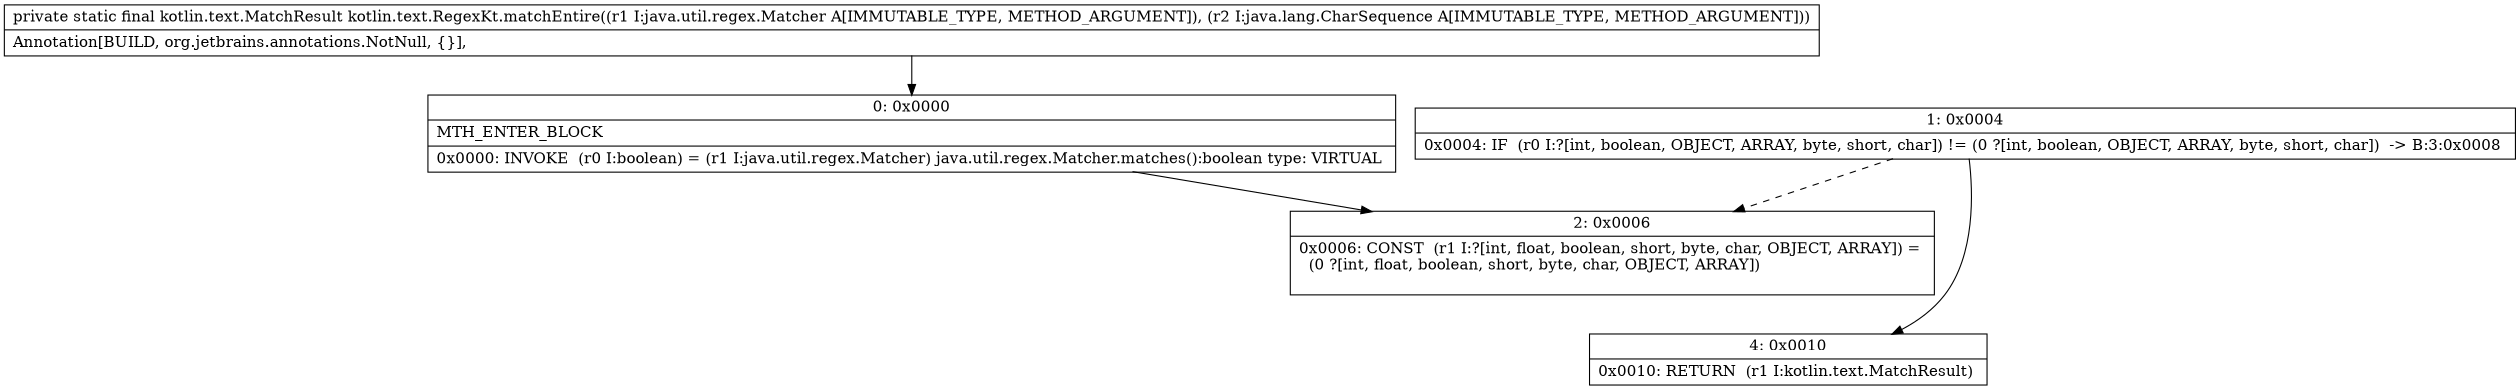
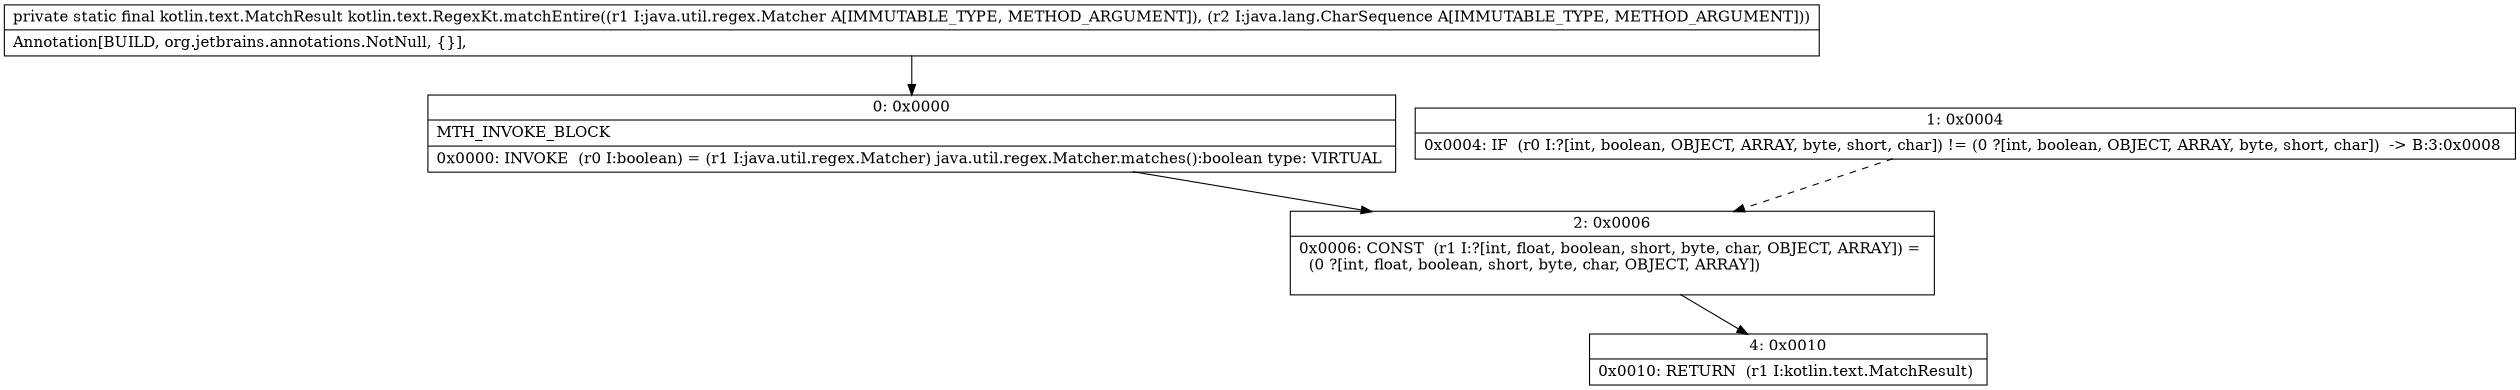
node "0: 0x0000": text "MTH_ENTER_BLOCK" -> "MTH_INVOKE_BLOCK"
edge "1: 0x0004" -> "4: 0x0010": now "2: 0x0006" -> "4: 0x0010"
